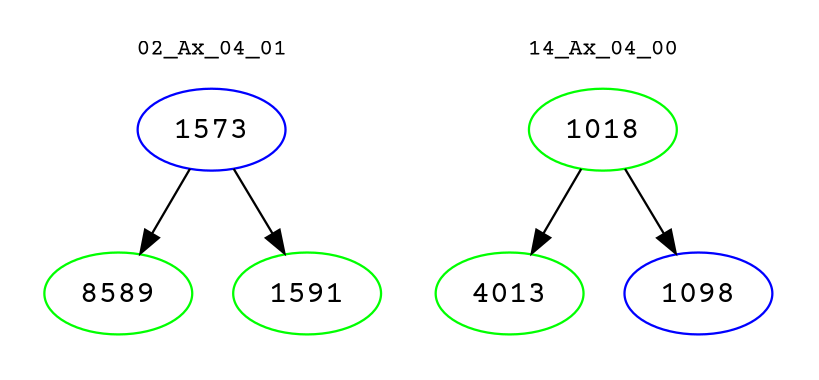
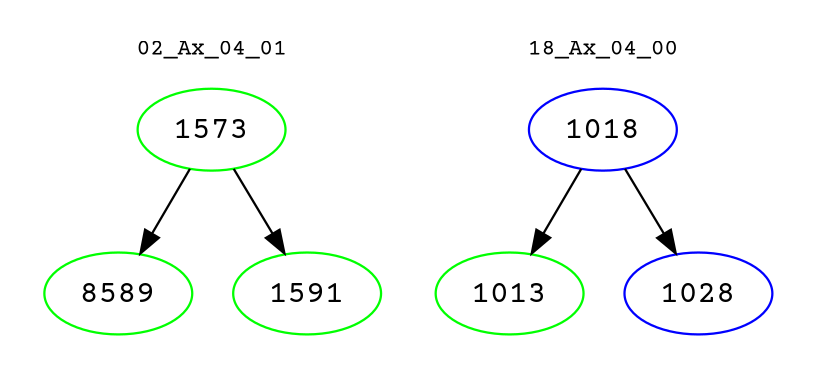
cluster "14_Ax_04_00": label "14_Ax_04_00" -> "18_Ax_04_00"
node "1573": color blue -> green
node "1018": color green -> blue
node "4013": label "4013" -> "1013"
node "1098": label "1098" -> "1028"
